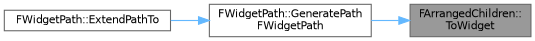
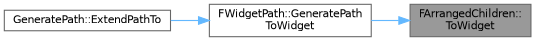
node "FWidgetPath::ExtendPathTo": label "FWidgetPath::ExtendPathTo" -> "GeneratePath::ExtendPathTo"
node "FWidgetPath::GeneratePath FWidgetPath": label "FWidgetPath::GeneratePath FWidgetPath" -> "FWidgetPath::GeneratePath ToWidget"
